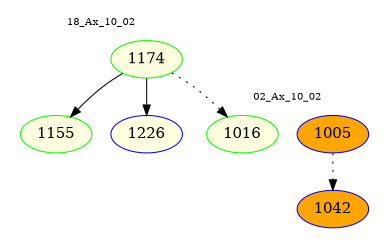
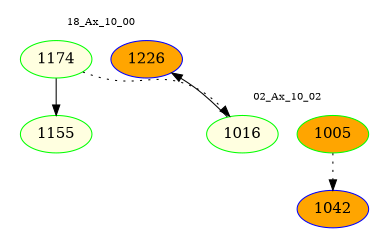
cluster "18_Ax_10_02": label "18_Ax_10_02" -> "18_Ax_10_00"
edge "1174" -> "1226": now "1016" -> "1226"
node "1226": fillcolor lightyellow -> orange
node "1005": color blue -> green
